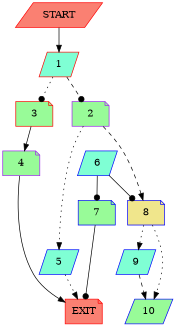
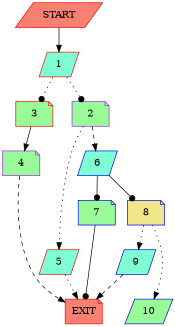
edge "1" -> "2": style dashed -> dotted
edge "2" -> "8": now "2" -> "6"
edge "4" -> "EXIT": style solid -> dashed
node "5": color blue -> red
edge "9" -> "10": now "9" -> "EXIT"
